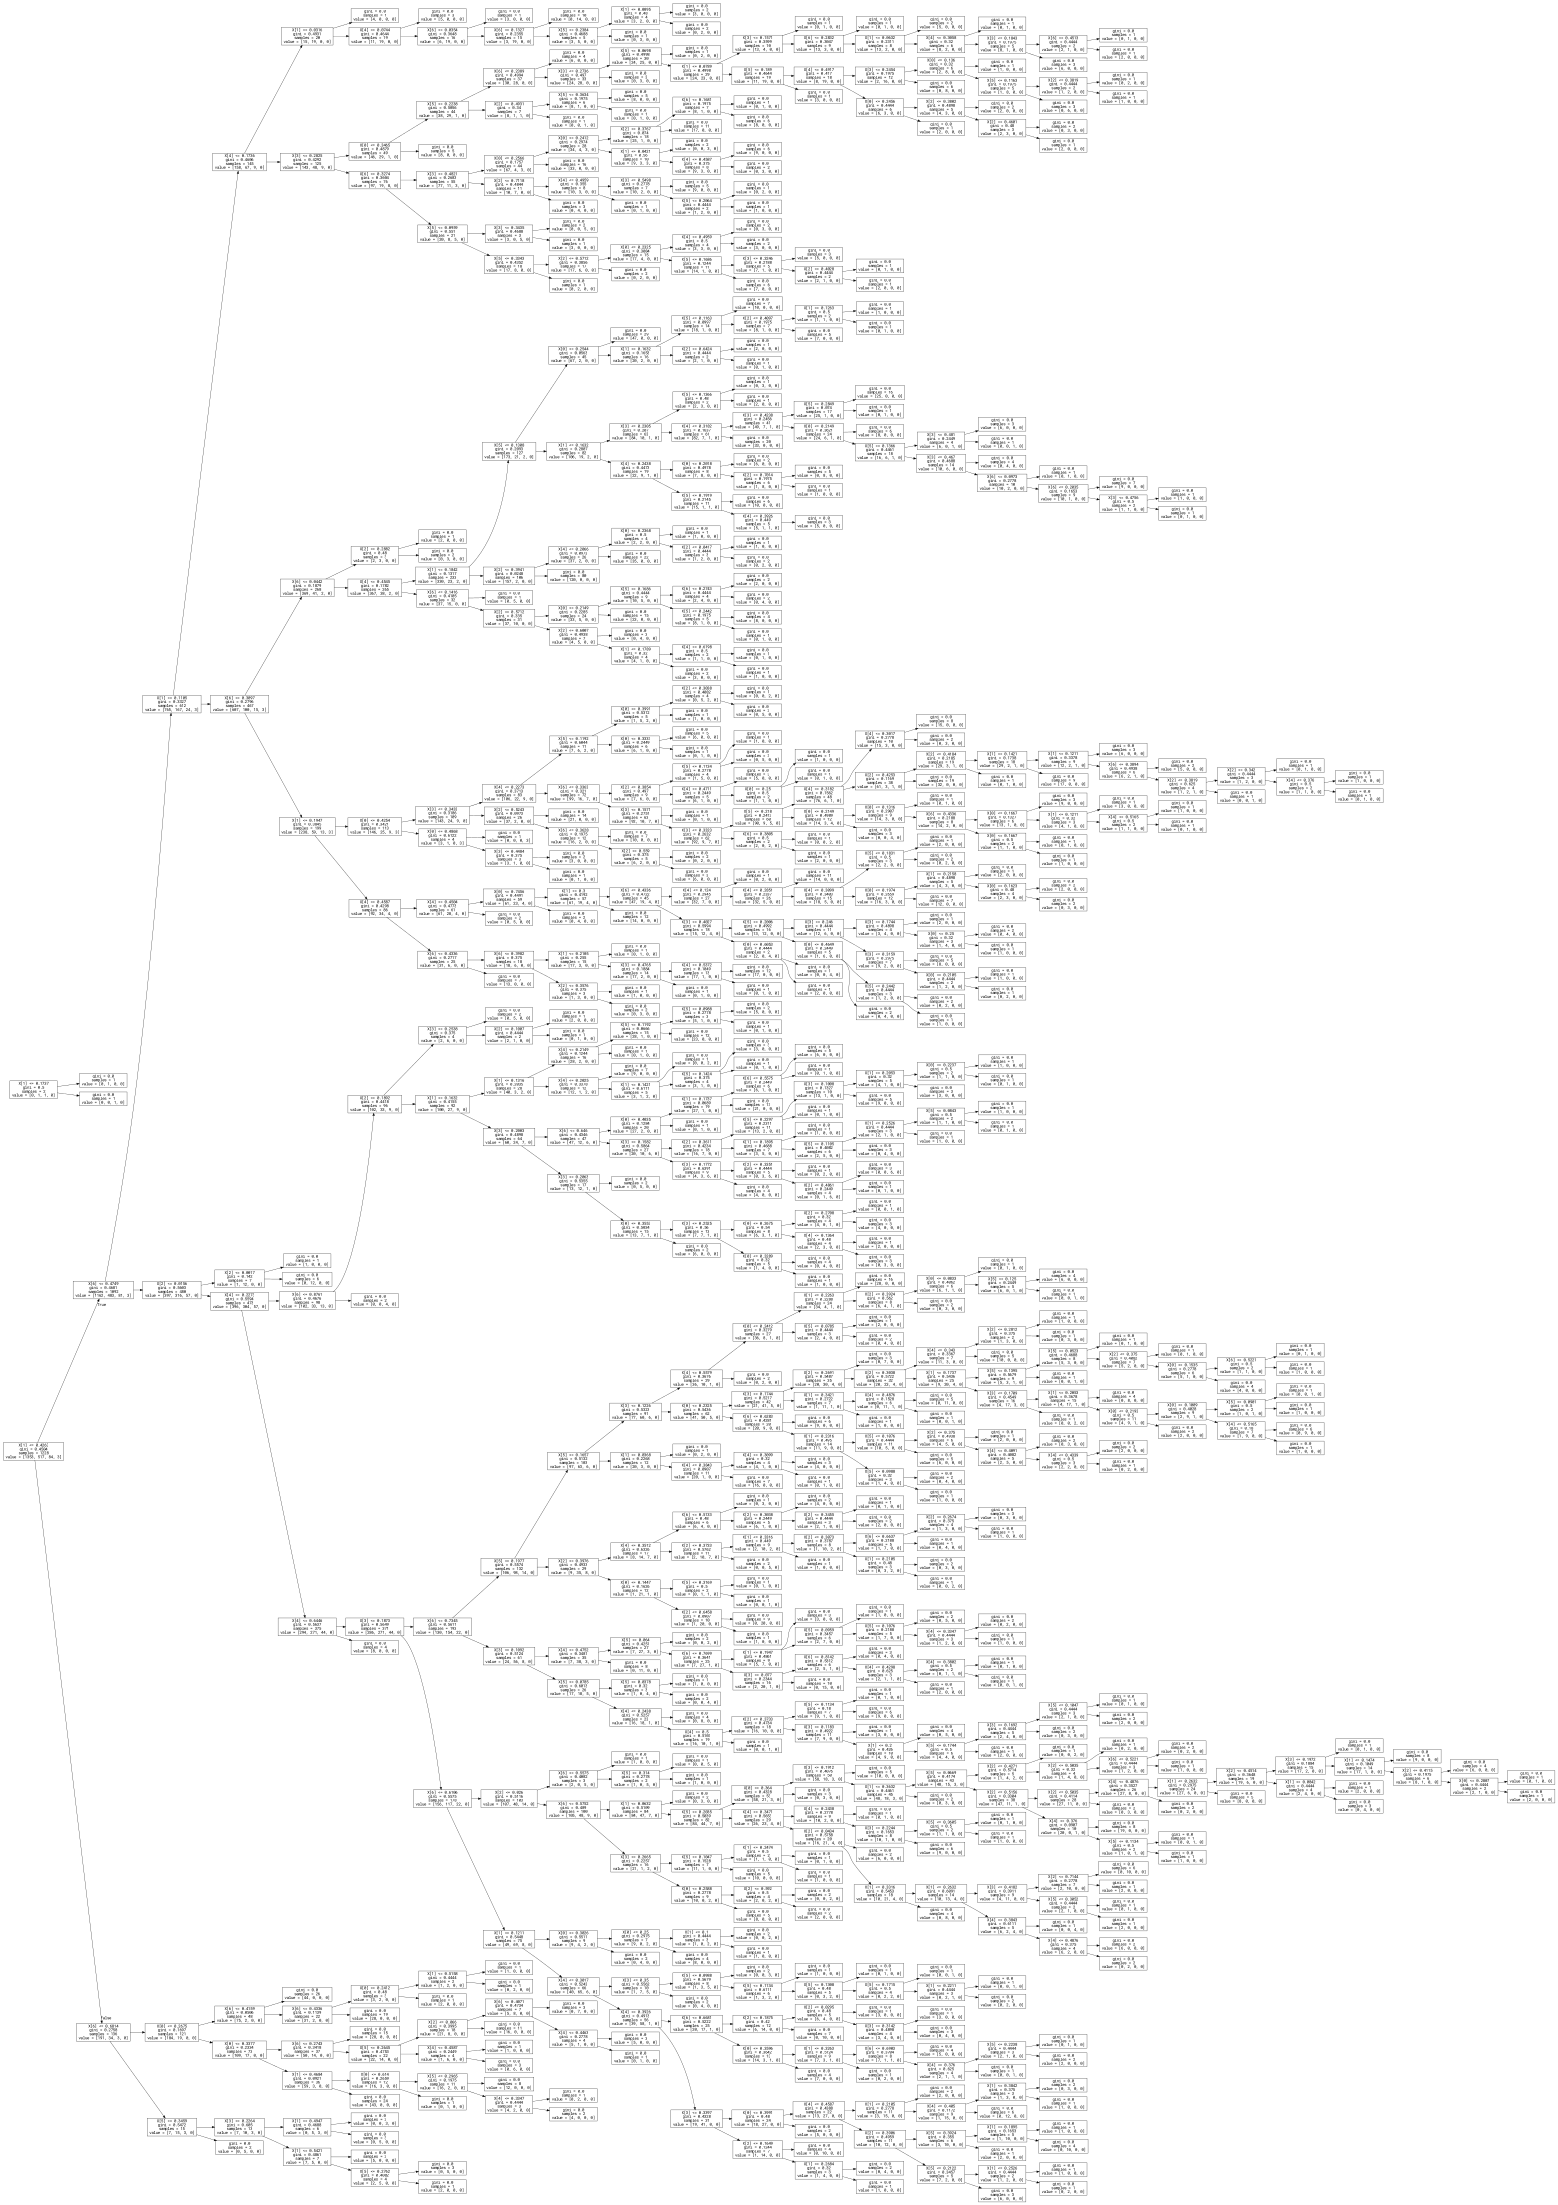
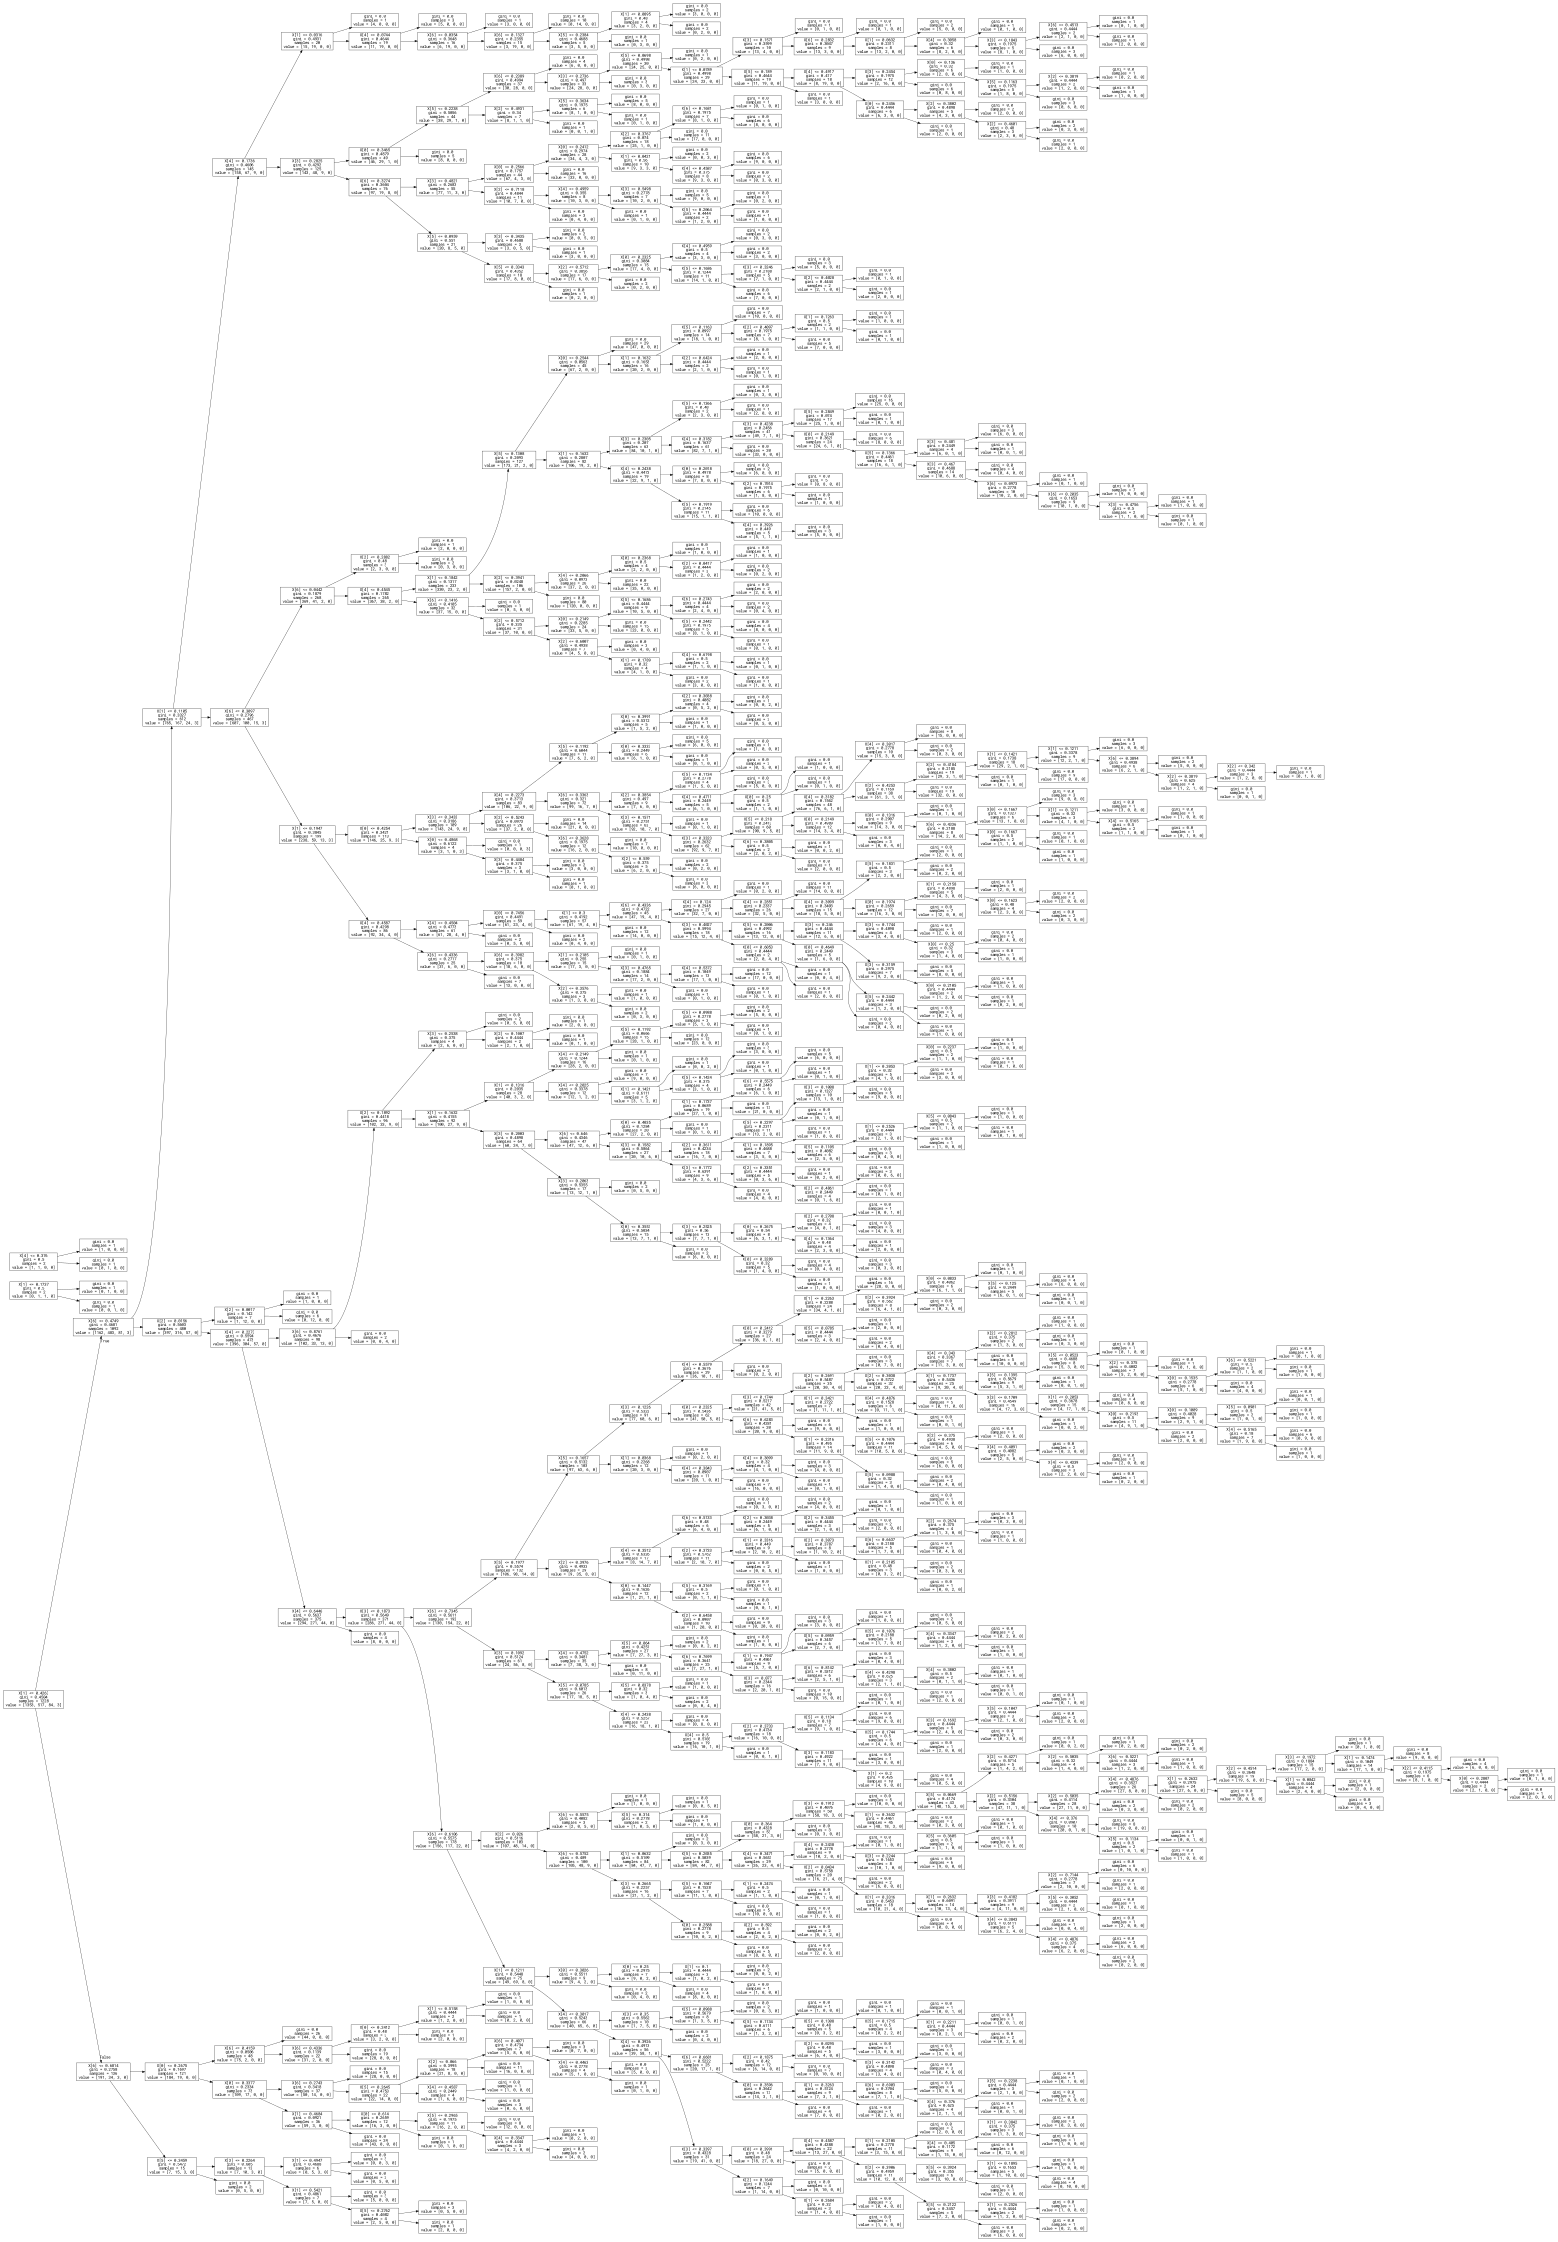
node "gini = 0.0 samples = 5 value = [0, 8, 0, 0]": label "gini = 0.0 samples = 5 value = [0, 8, 0, 0]" -> "gini = 0.0 gini = 5 value = [0, 8, 0, 0]"
edge "X[2] <= 0.342 gini = 0.4444 samples = 3 value = [1, 2, 0, 0]" -> "X[4] <= 0.376 gini = 0.5 samples = 2 value = [1, 1, 0, 0]": removed
edge "X[1] <= 0.2 gini = 0.426 samples = 10 value = [4, 9, 0, 0]" -> "X[5] <= 0.1744 gini = 0.5 samples = 6 value = [4, 4, 0, 0]": now "X[5] <= 0.1134 gini = 0.18 samples = 7 value = [9, 1, 0, 0]" -> "X[5] <= 0.1744 gini = 0.5 samples = 6 value = [4, 4, 0, 0]"
